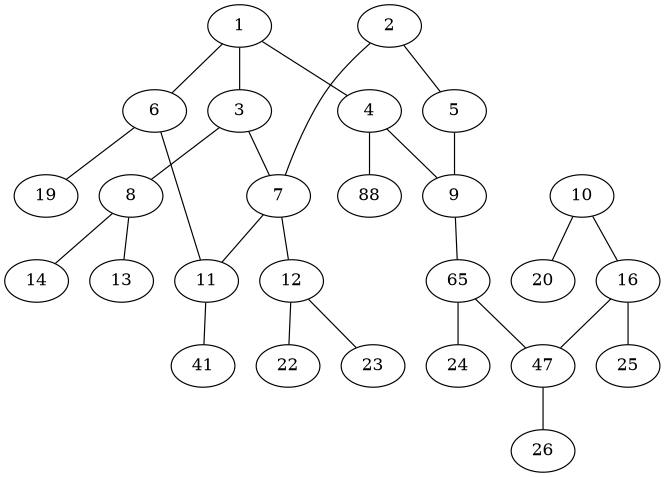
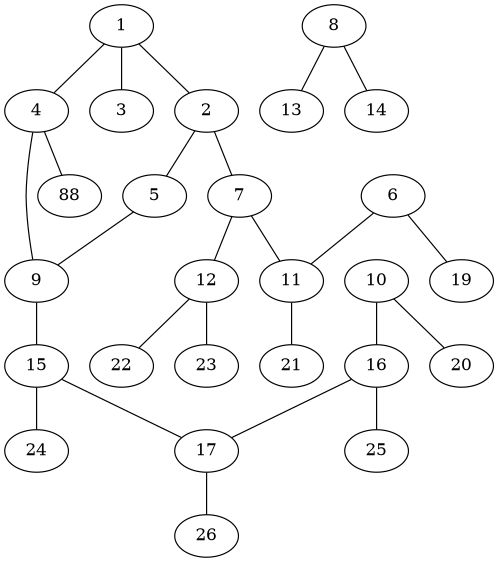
edge "1" -- "6": now "1" -- "2"
edge "3" -- "8": removed
edge "3" -- "7": removed
node "65": label "65" -> "15"
node "41": label "41" -> "21"
node "47": label "47" -> "17"
